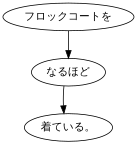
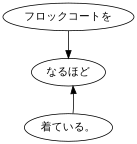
edge "なるほど" -> "着ている。": reversed
